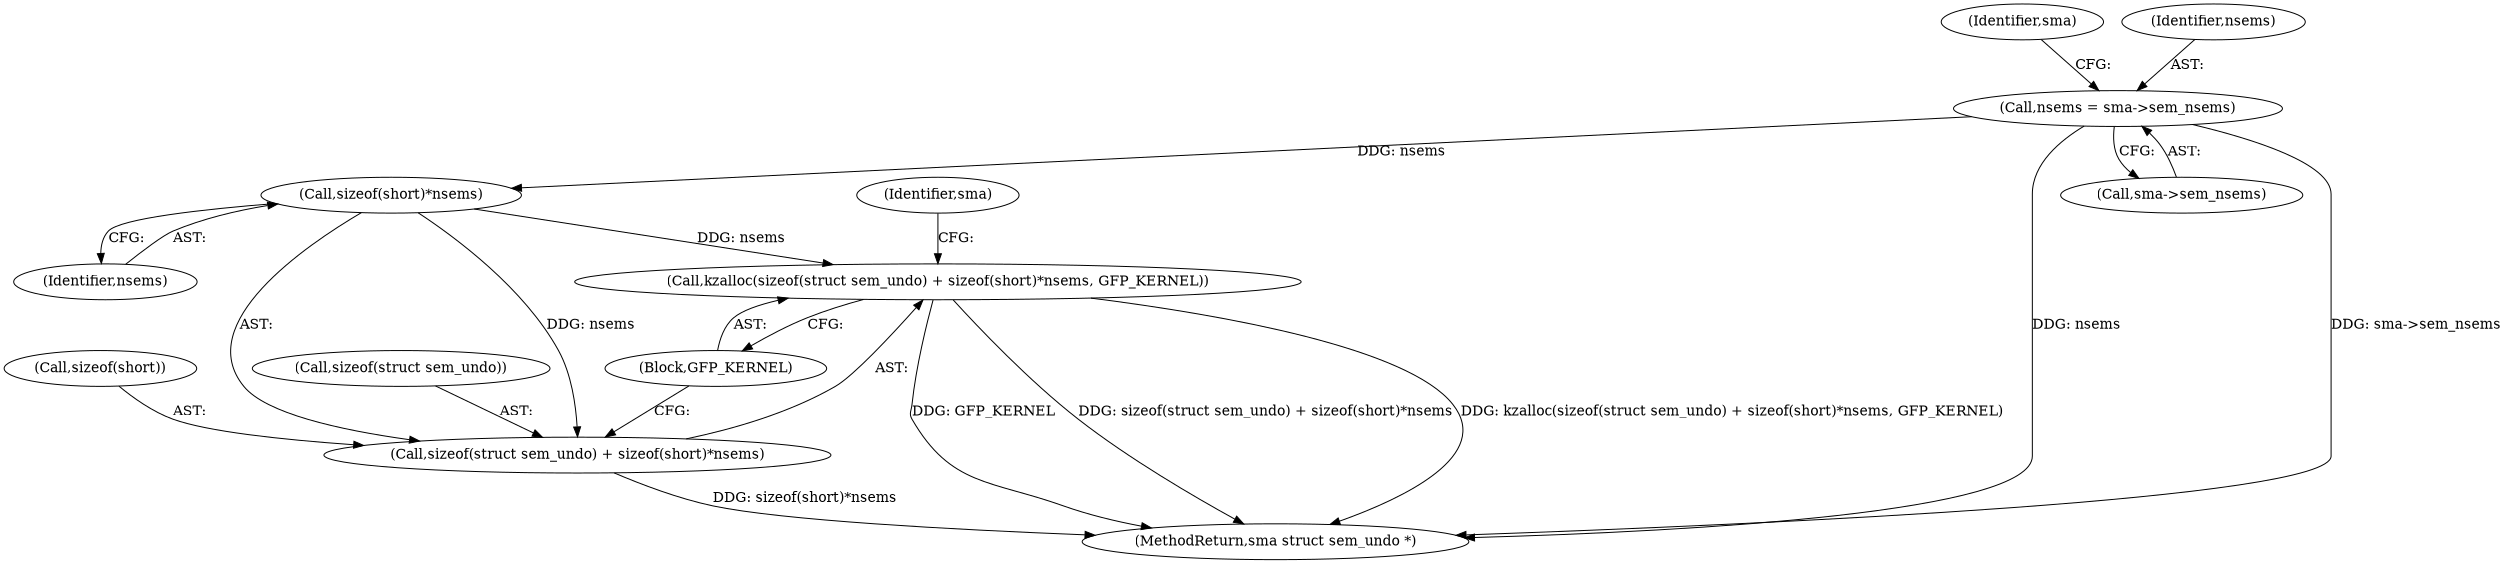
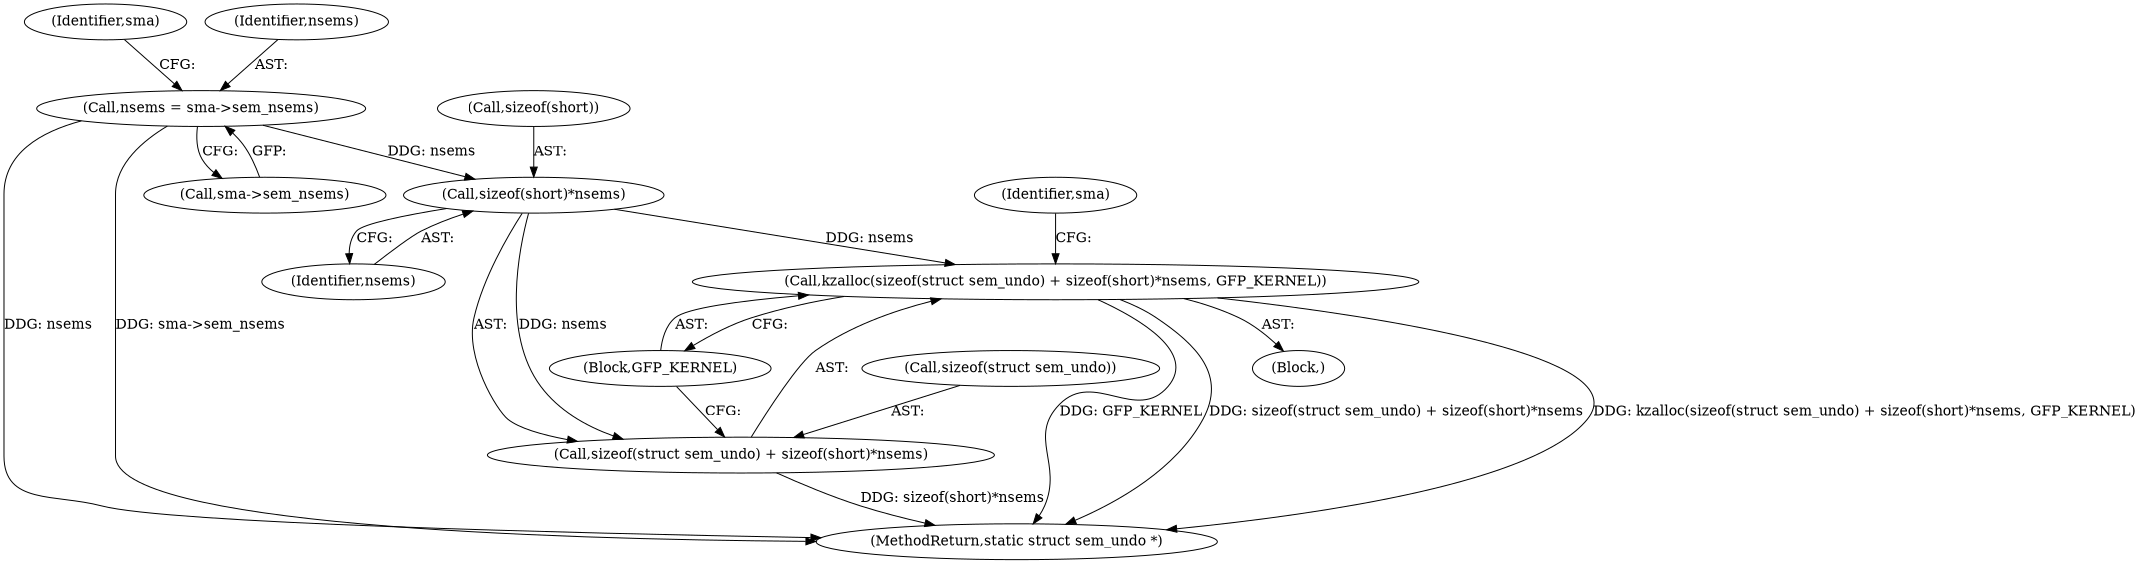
edge "(Call,sma->sem_nsems)" -> "(Call,nsems = sma->sem_nsems)": label "AST: " -> "GFP: "
node "(Block,)": added
edge "(Call,sizeof(short))" -> "(Call,sizeof(struct sem_undo) + sizeof(short)*nsems)": now "(Call,sizeof(short))" -> "(Call,sizeof(short)*nsems)"
node "(MethodReturn,sma struct sem_undo *)": label "(MethodReturn,sma struct sem_undo *)" -> "(MethodReturn,static struct sem_undo *)"
